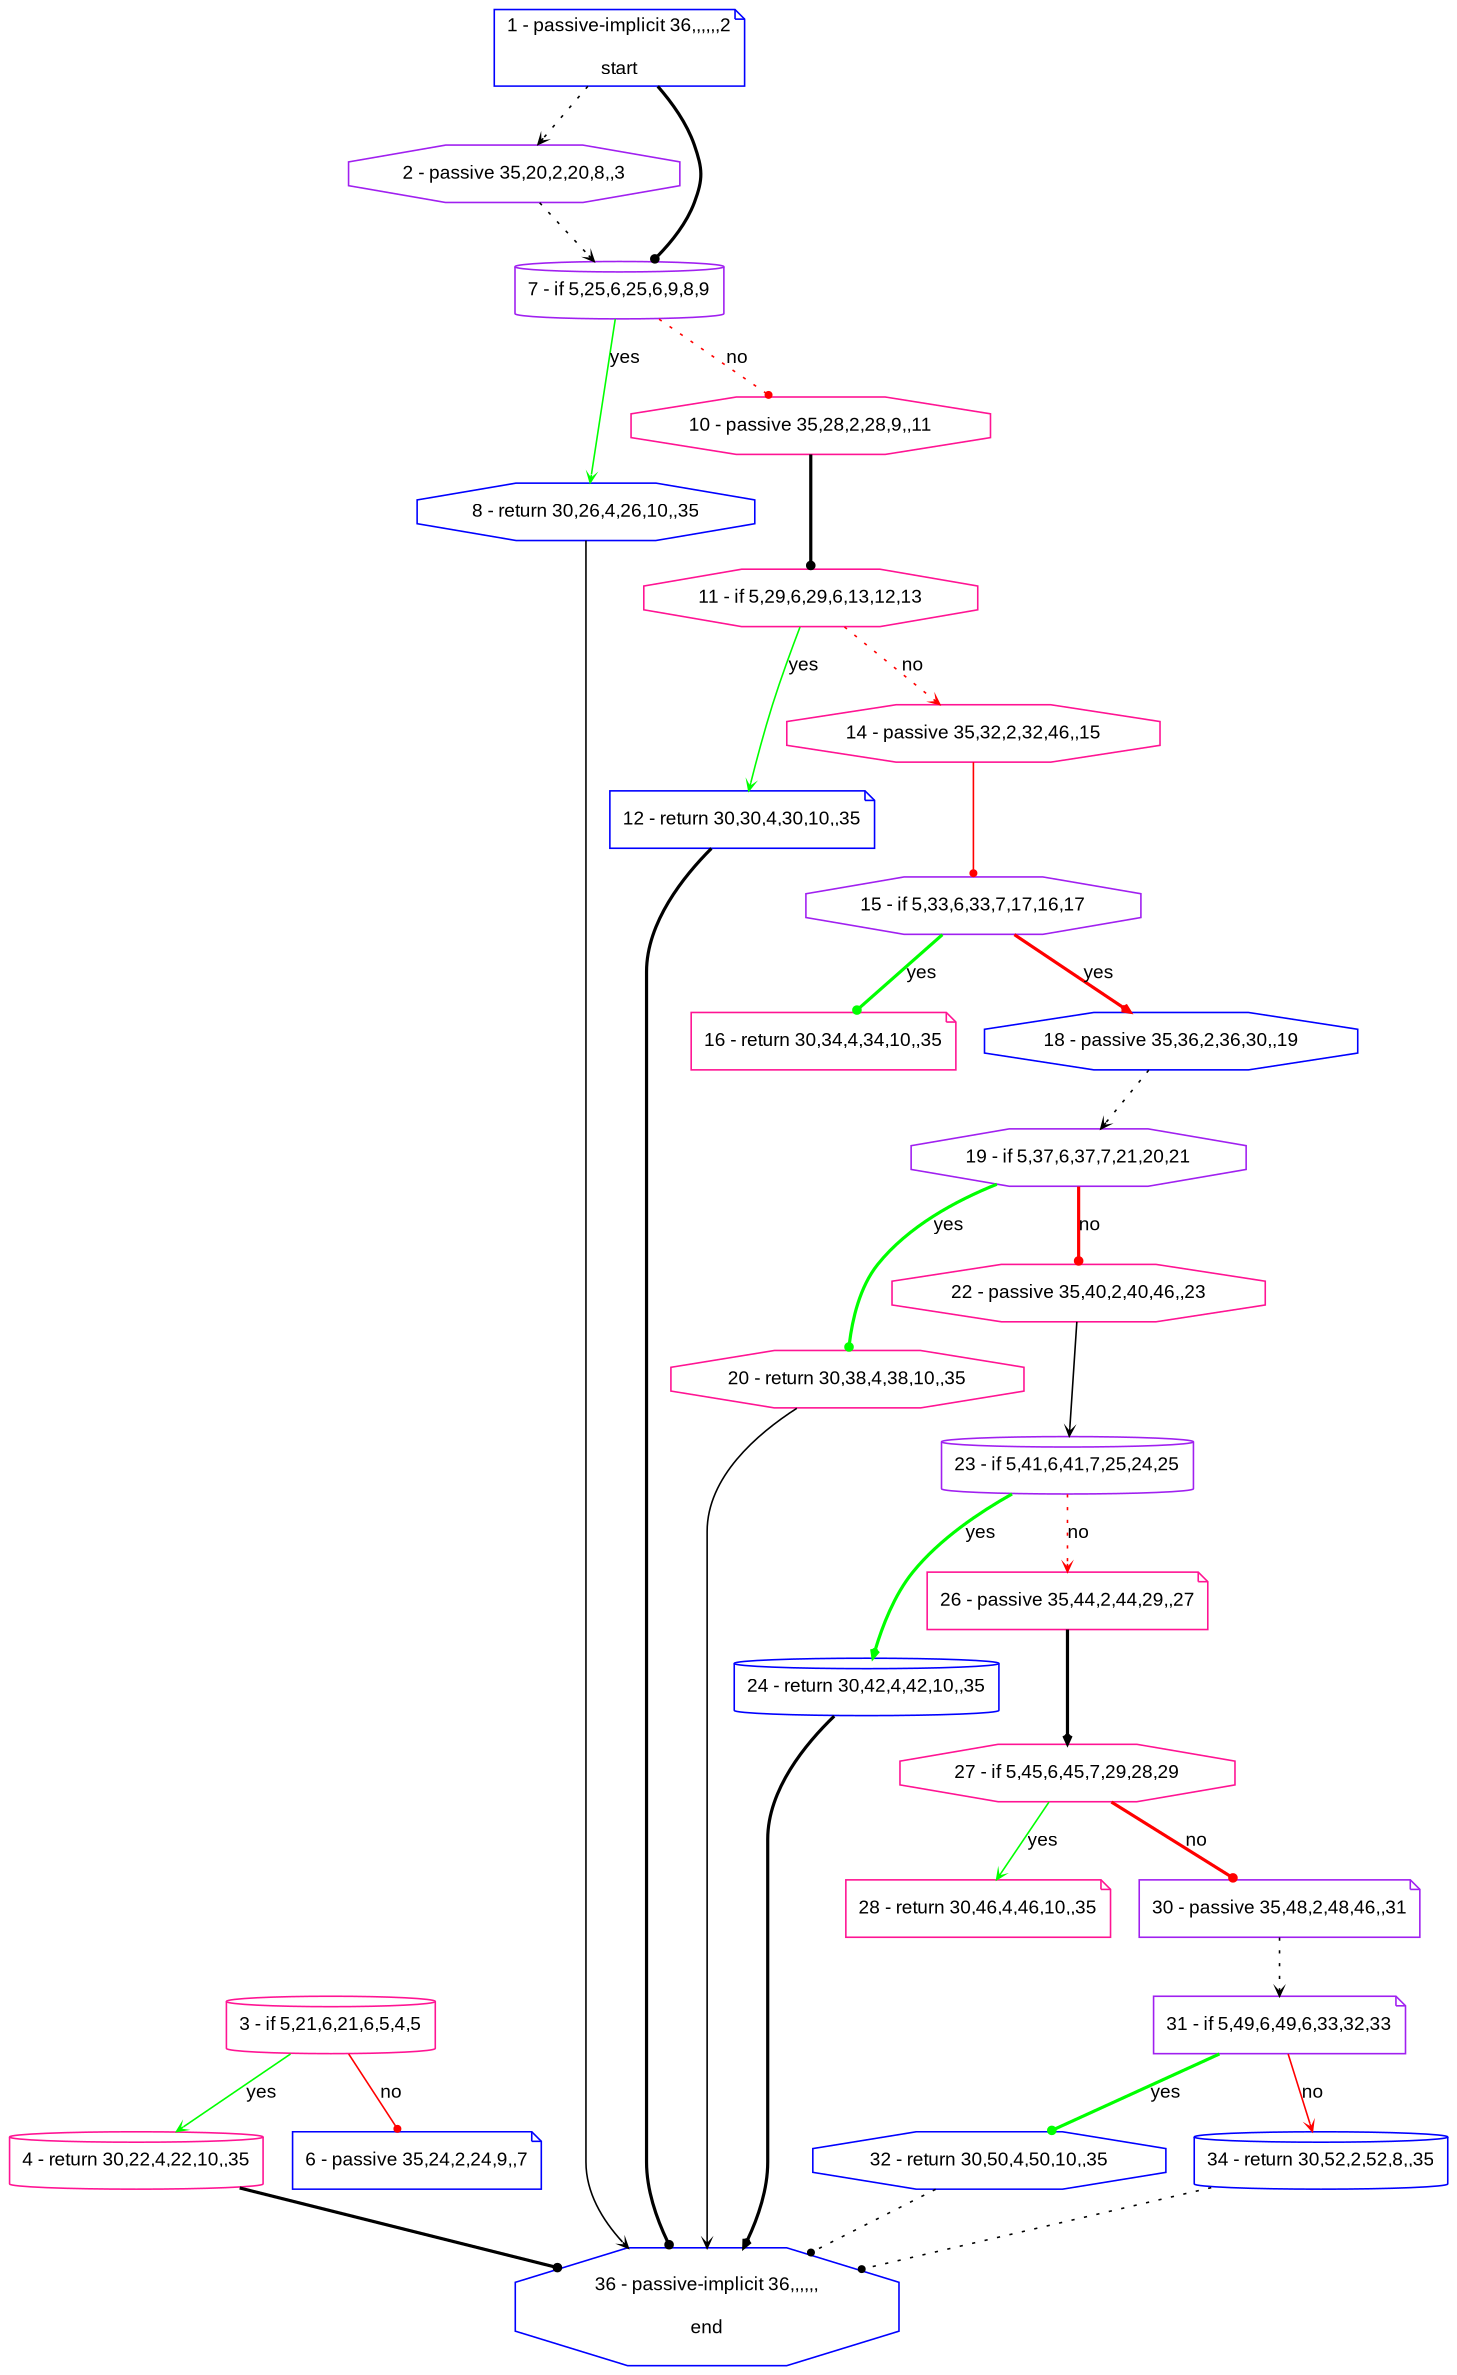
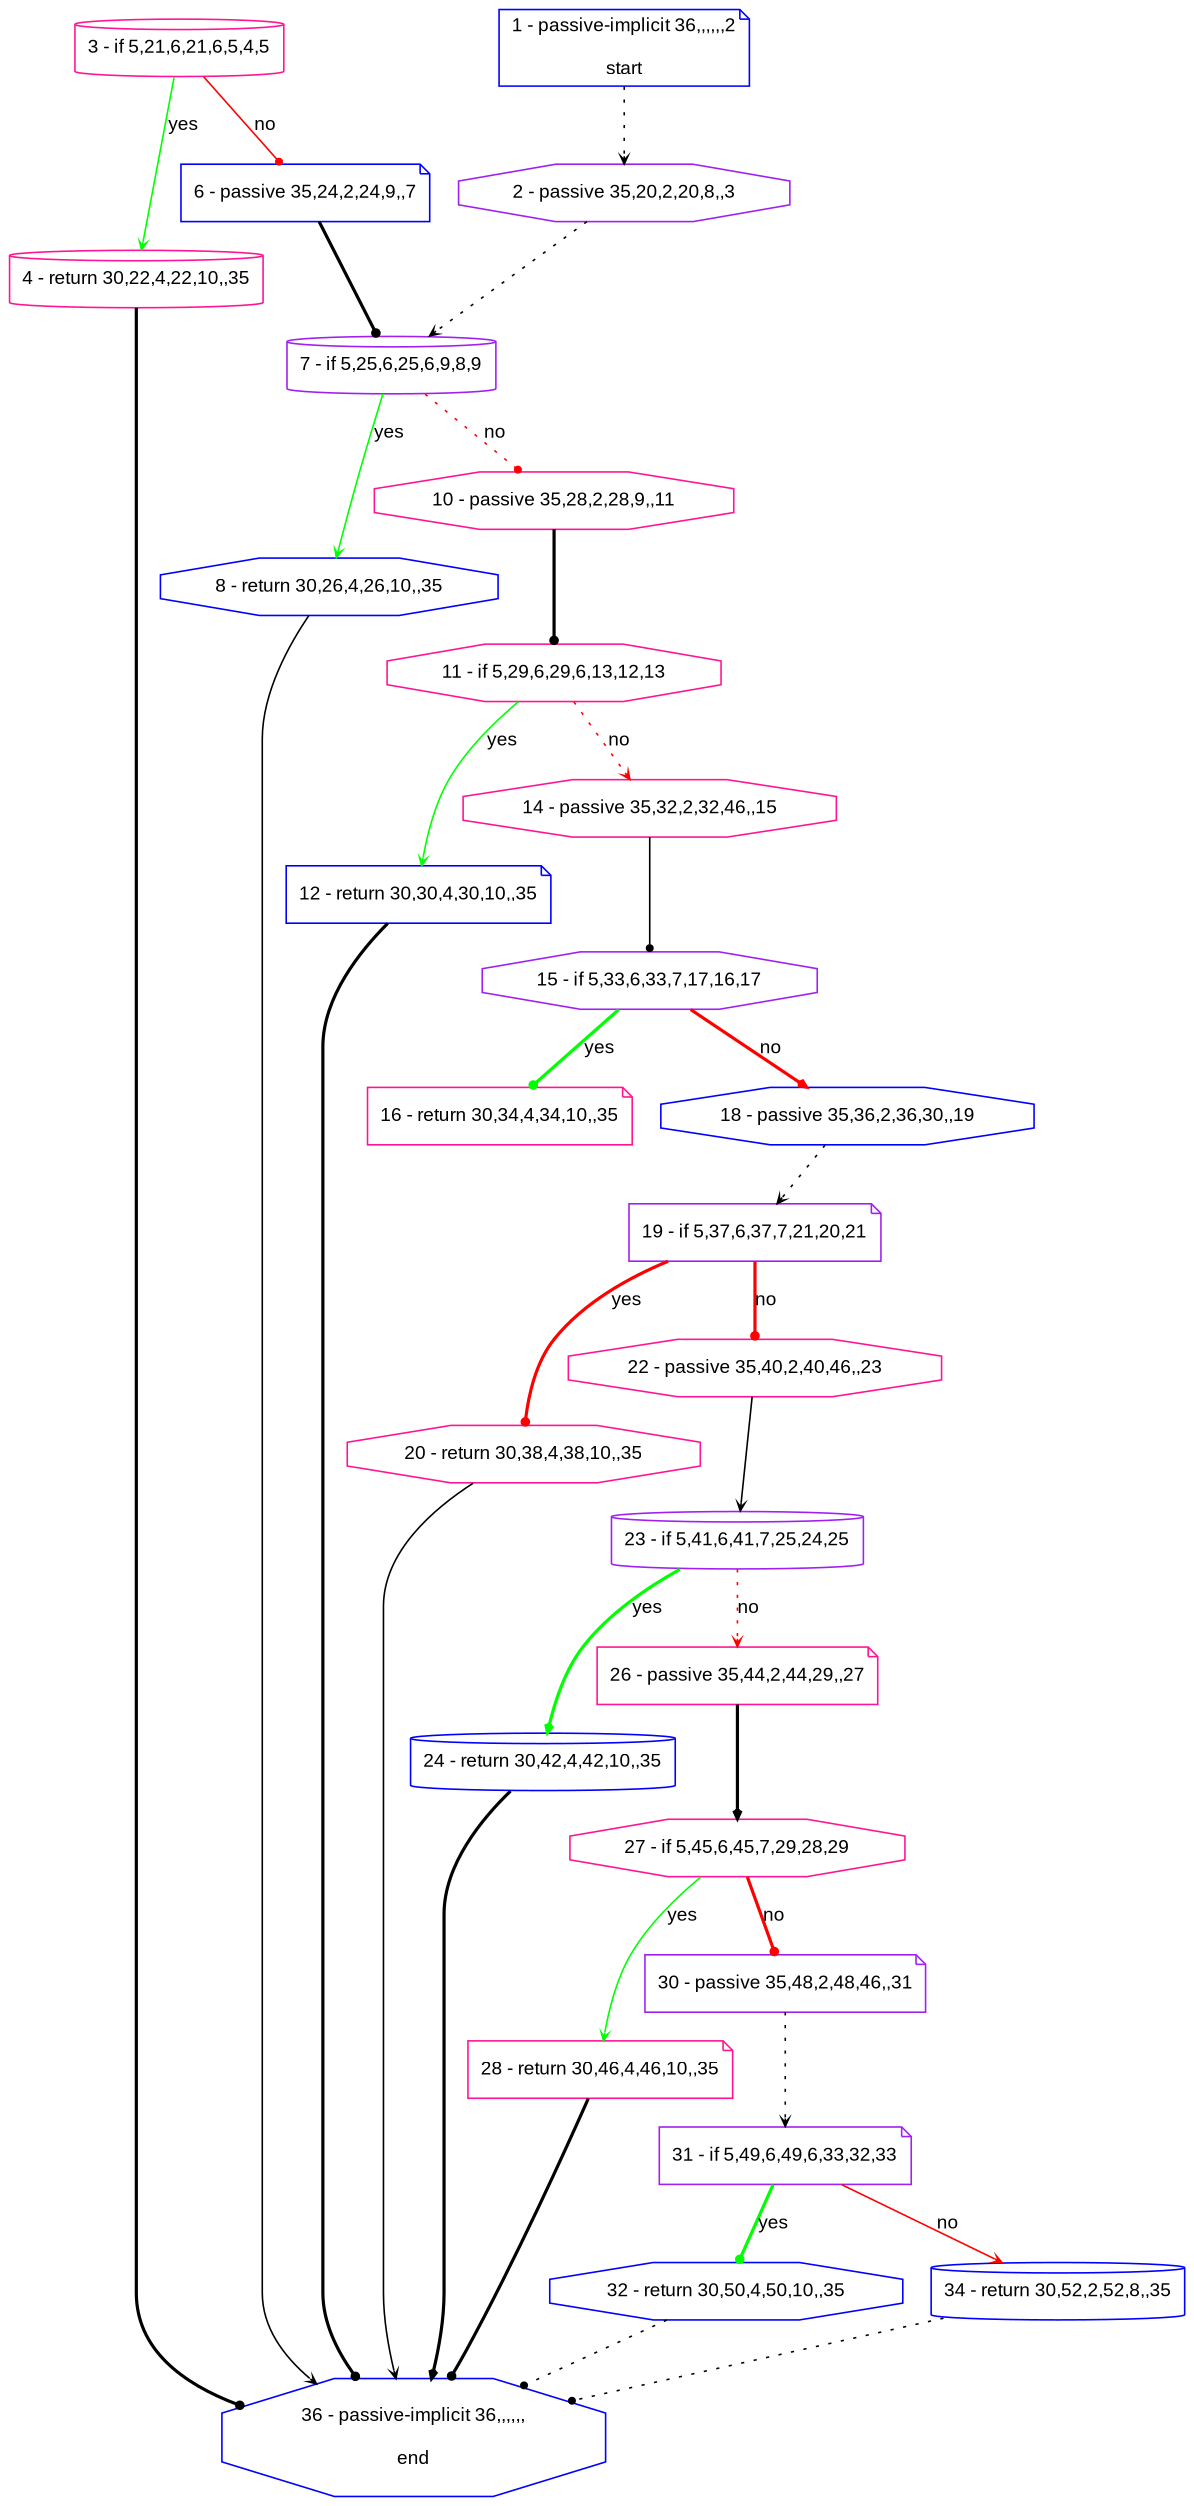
edge "1 - passive-implicit 36,,,,,,2 start" -> "7 - if 5,25,6,25,6,9,8,9": now "6 - passive 35,24,2,24,9,,7" -> "7 - if 5,25,6,25,6,9,8,9"
edge "14 - passive 35,32,2,32,46,,15" -> "15 - if 5,33,6,33,7,17,16,17": color #ff0000 -> #000000
edge "15 - if 5,33,6,33,7,17,16,17" -> "18 - passive 35,36,2,36,30,,19": label "yes" -> "no"
node "19 - if 5,37,6,37,7,21,20,21": shape octagon -> note
edge "19 - if 5,37,6,37,7,21,20,21" -> "20 - return 30,38,4,38,10,,35": color #00ff00 -> #ff0000
edge "28 - return 30,46,4,46,10,,35" -> "36 - passive-implicit 36,,,,,, end": added
